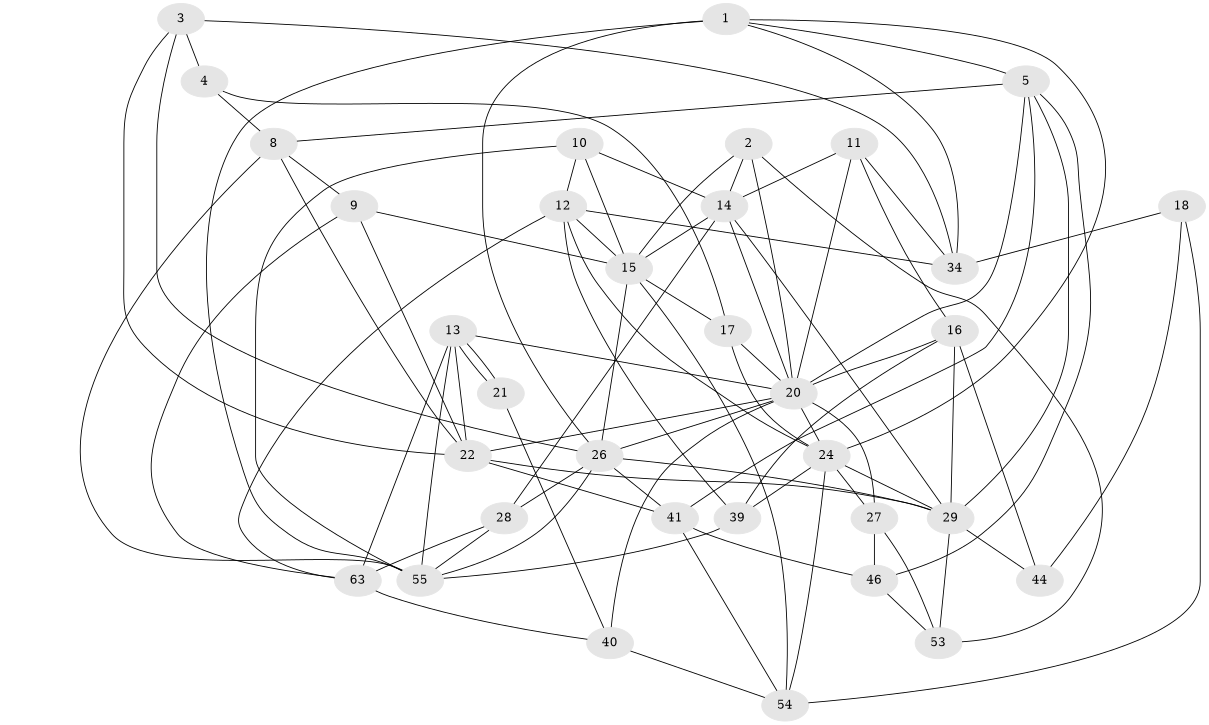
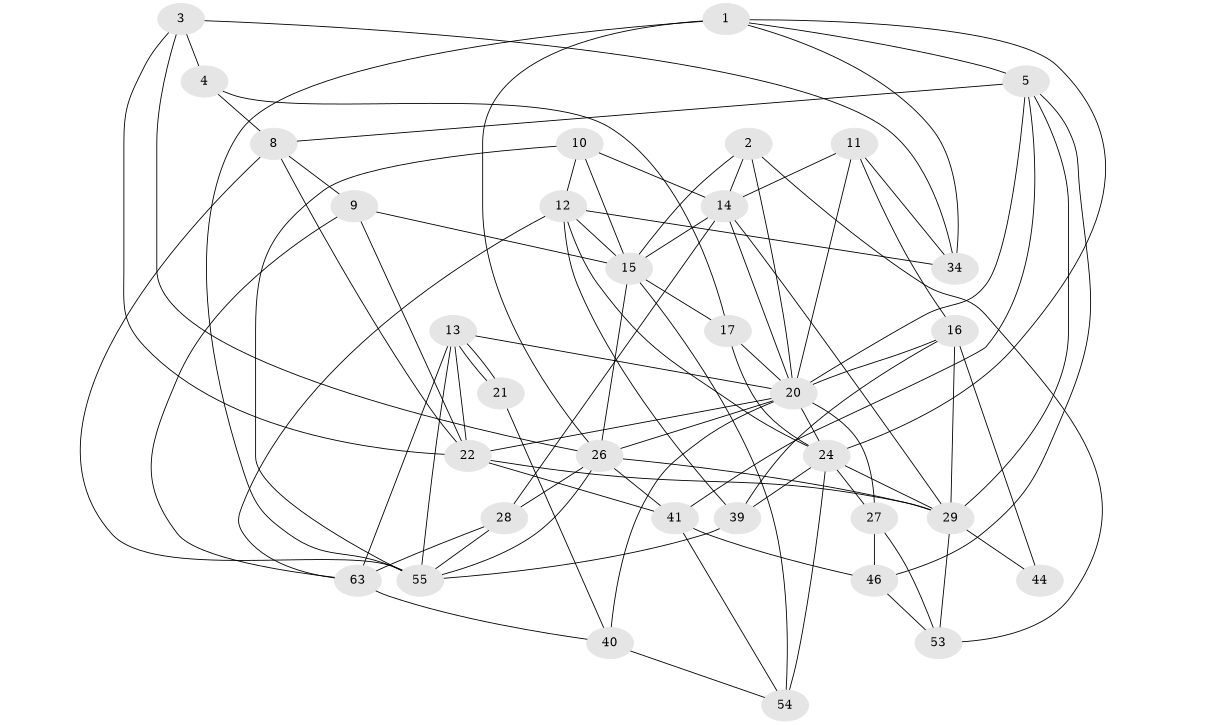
node "18": removed
